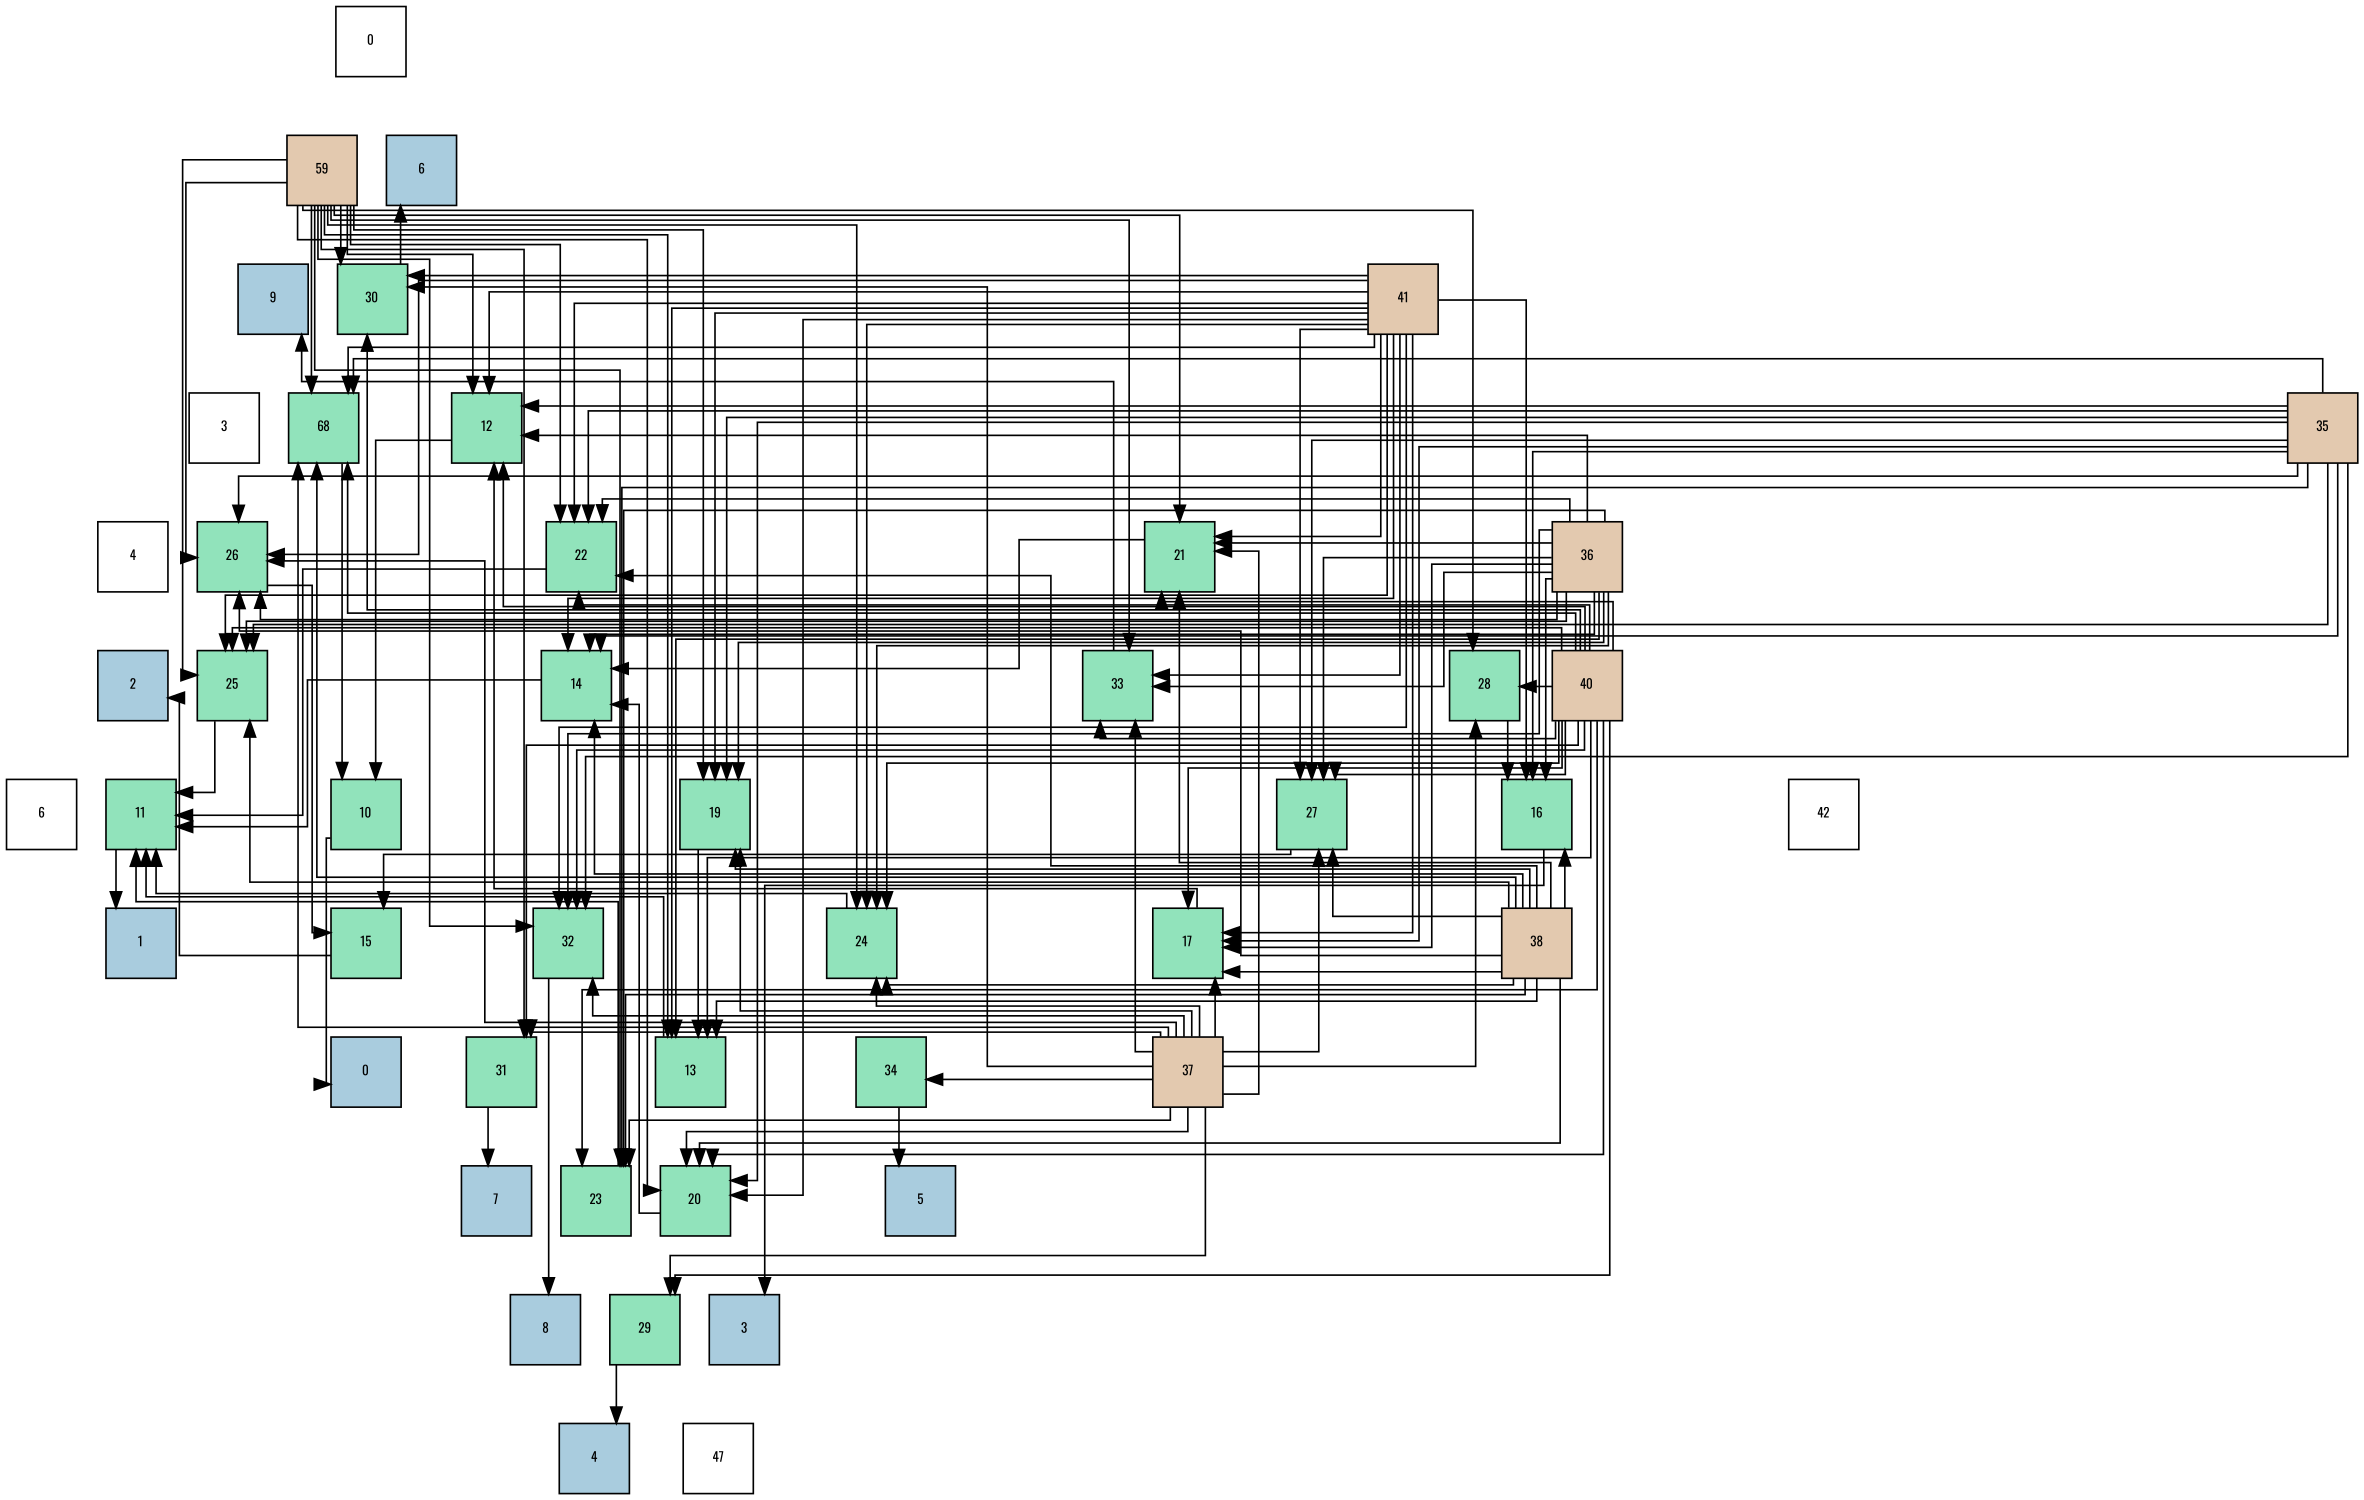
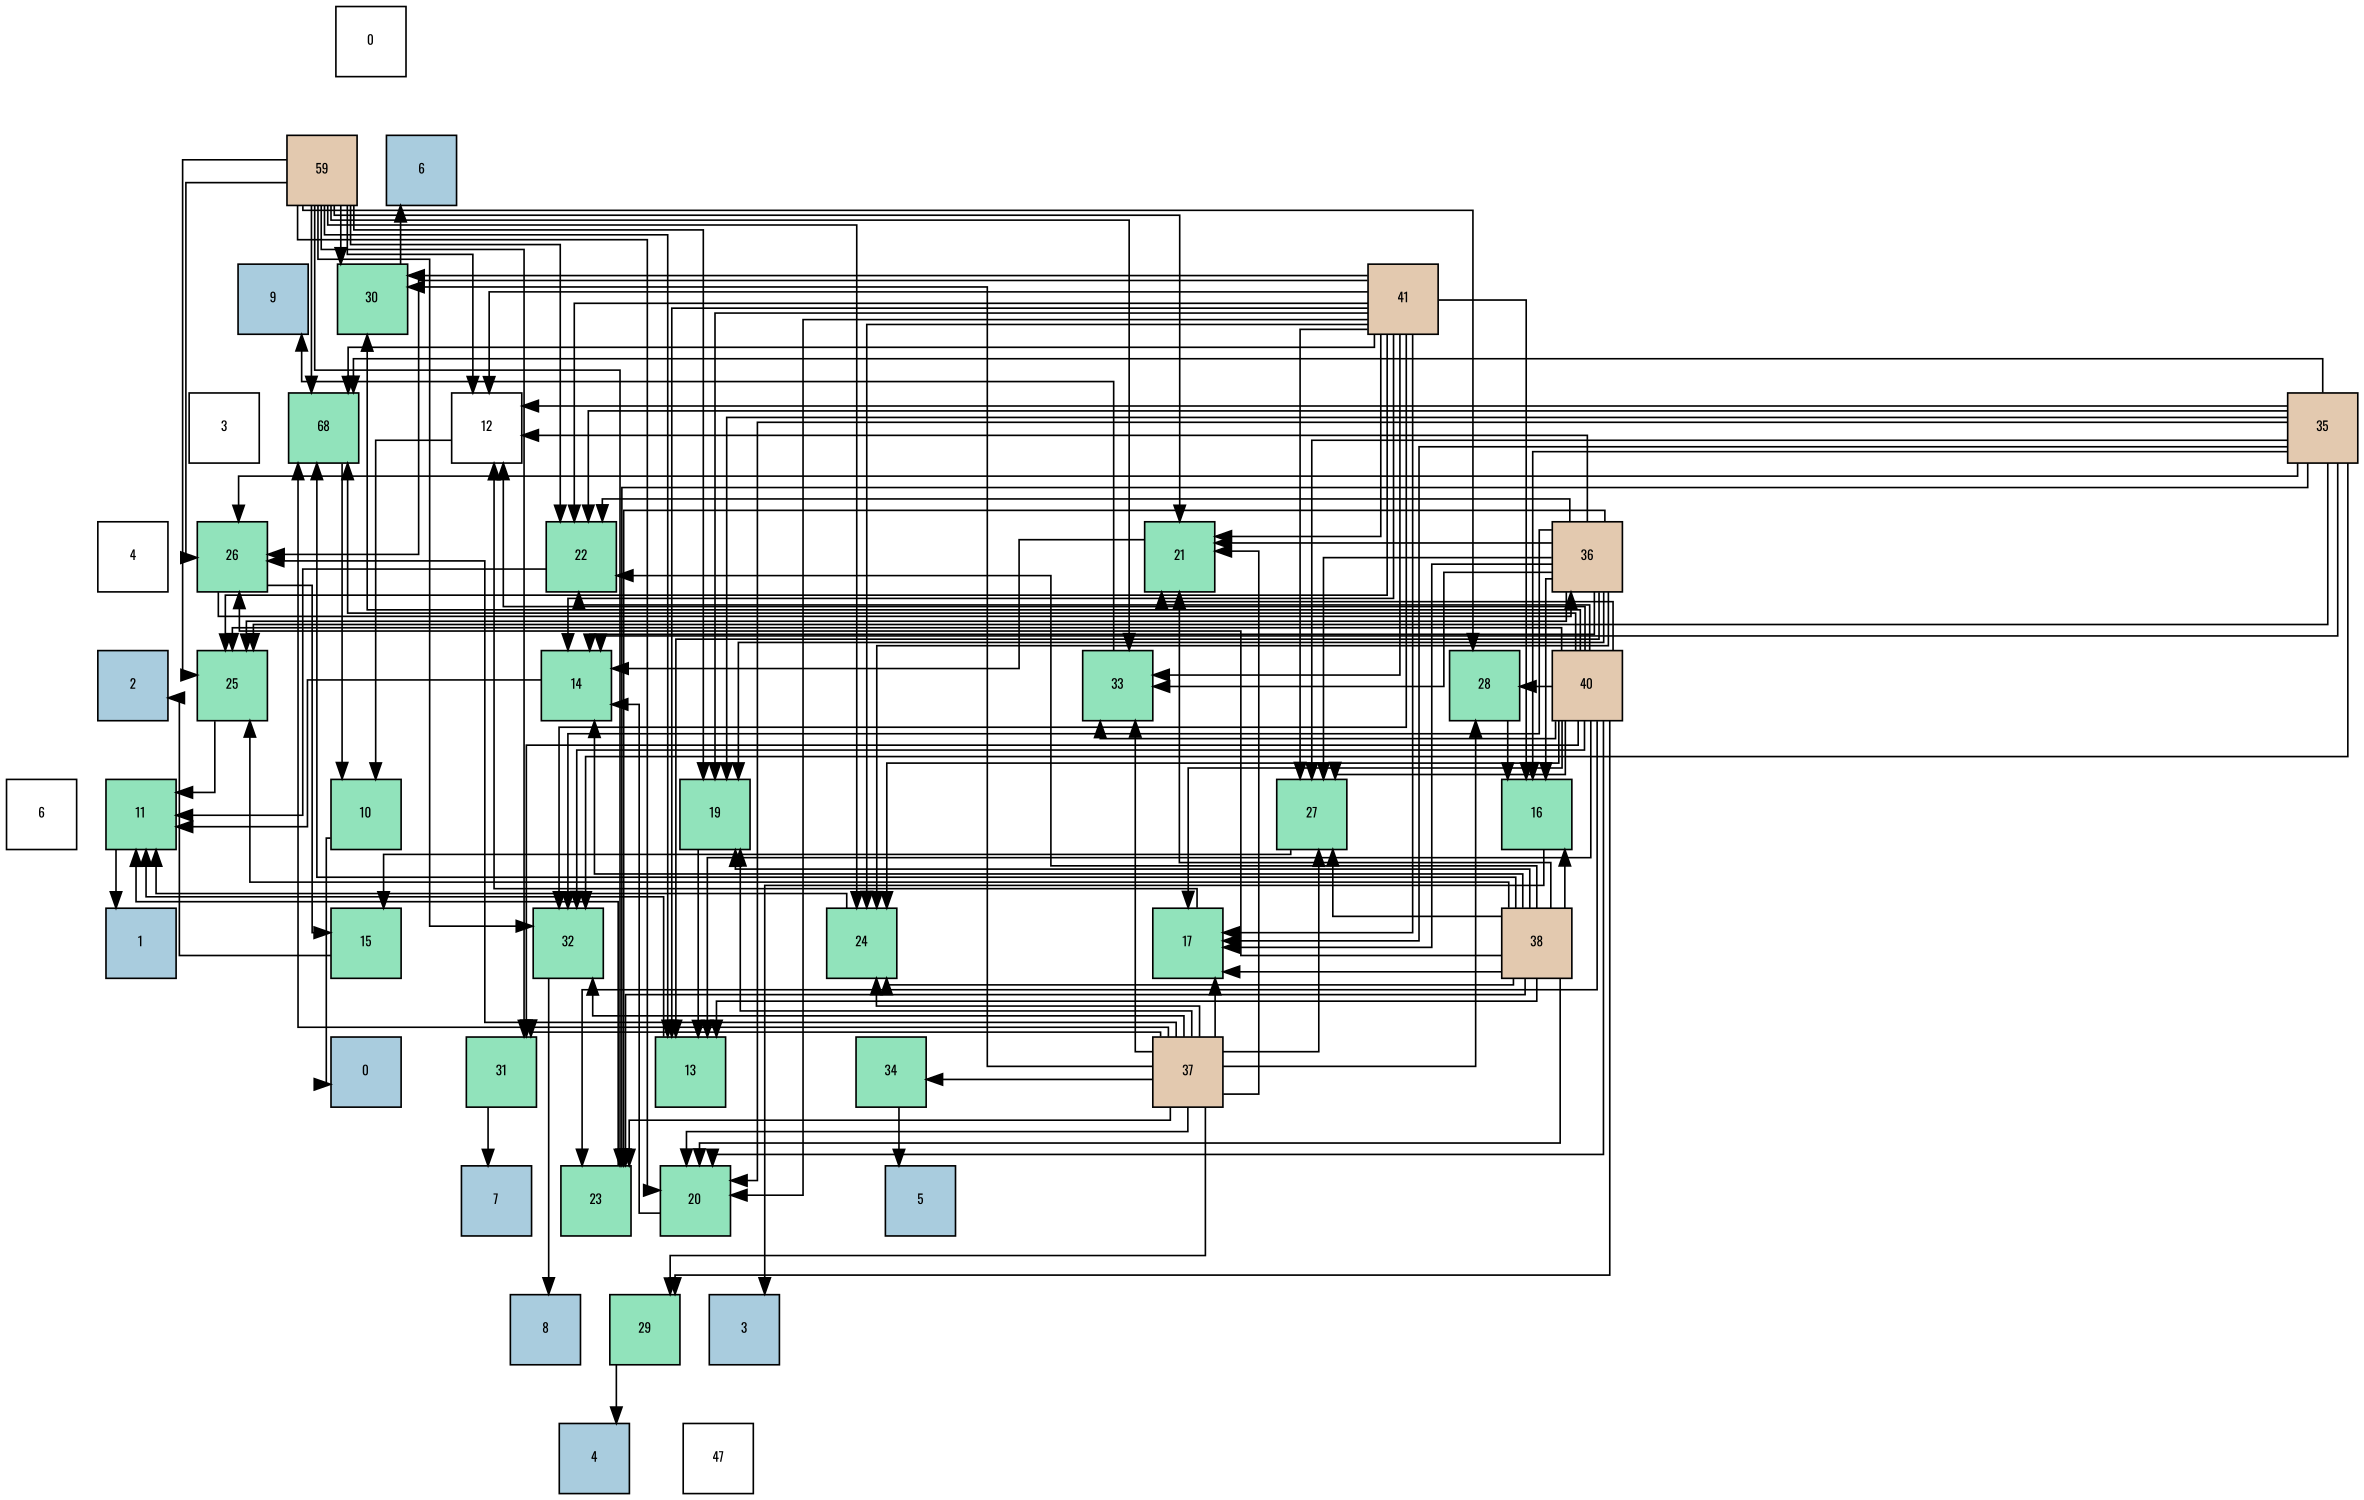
node "12": fillcolor #91e3bb -> #ffffff
edge "36" -> "26": reversed
node "42": removed
